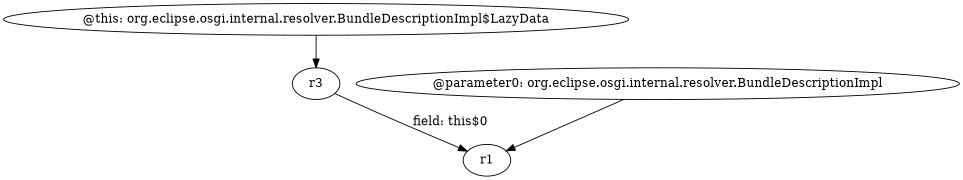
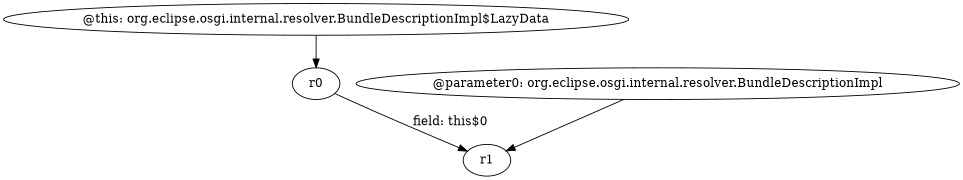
node "r3": label "r3" -> "r0"
